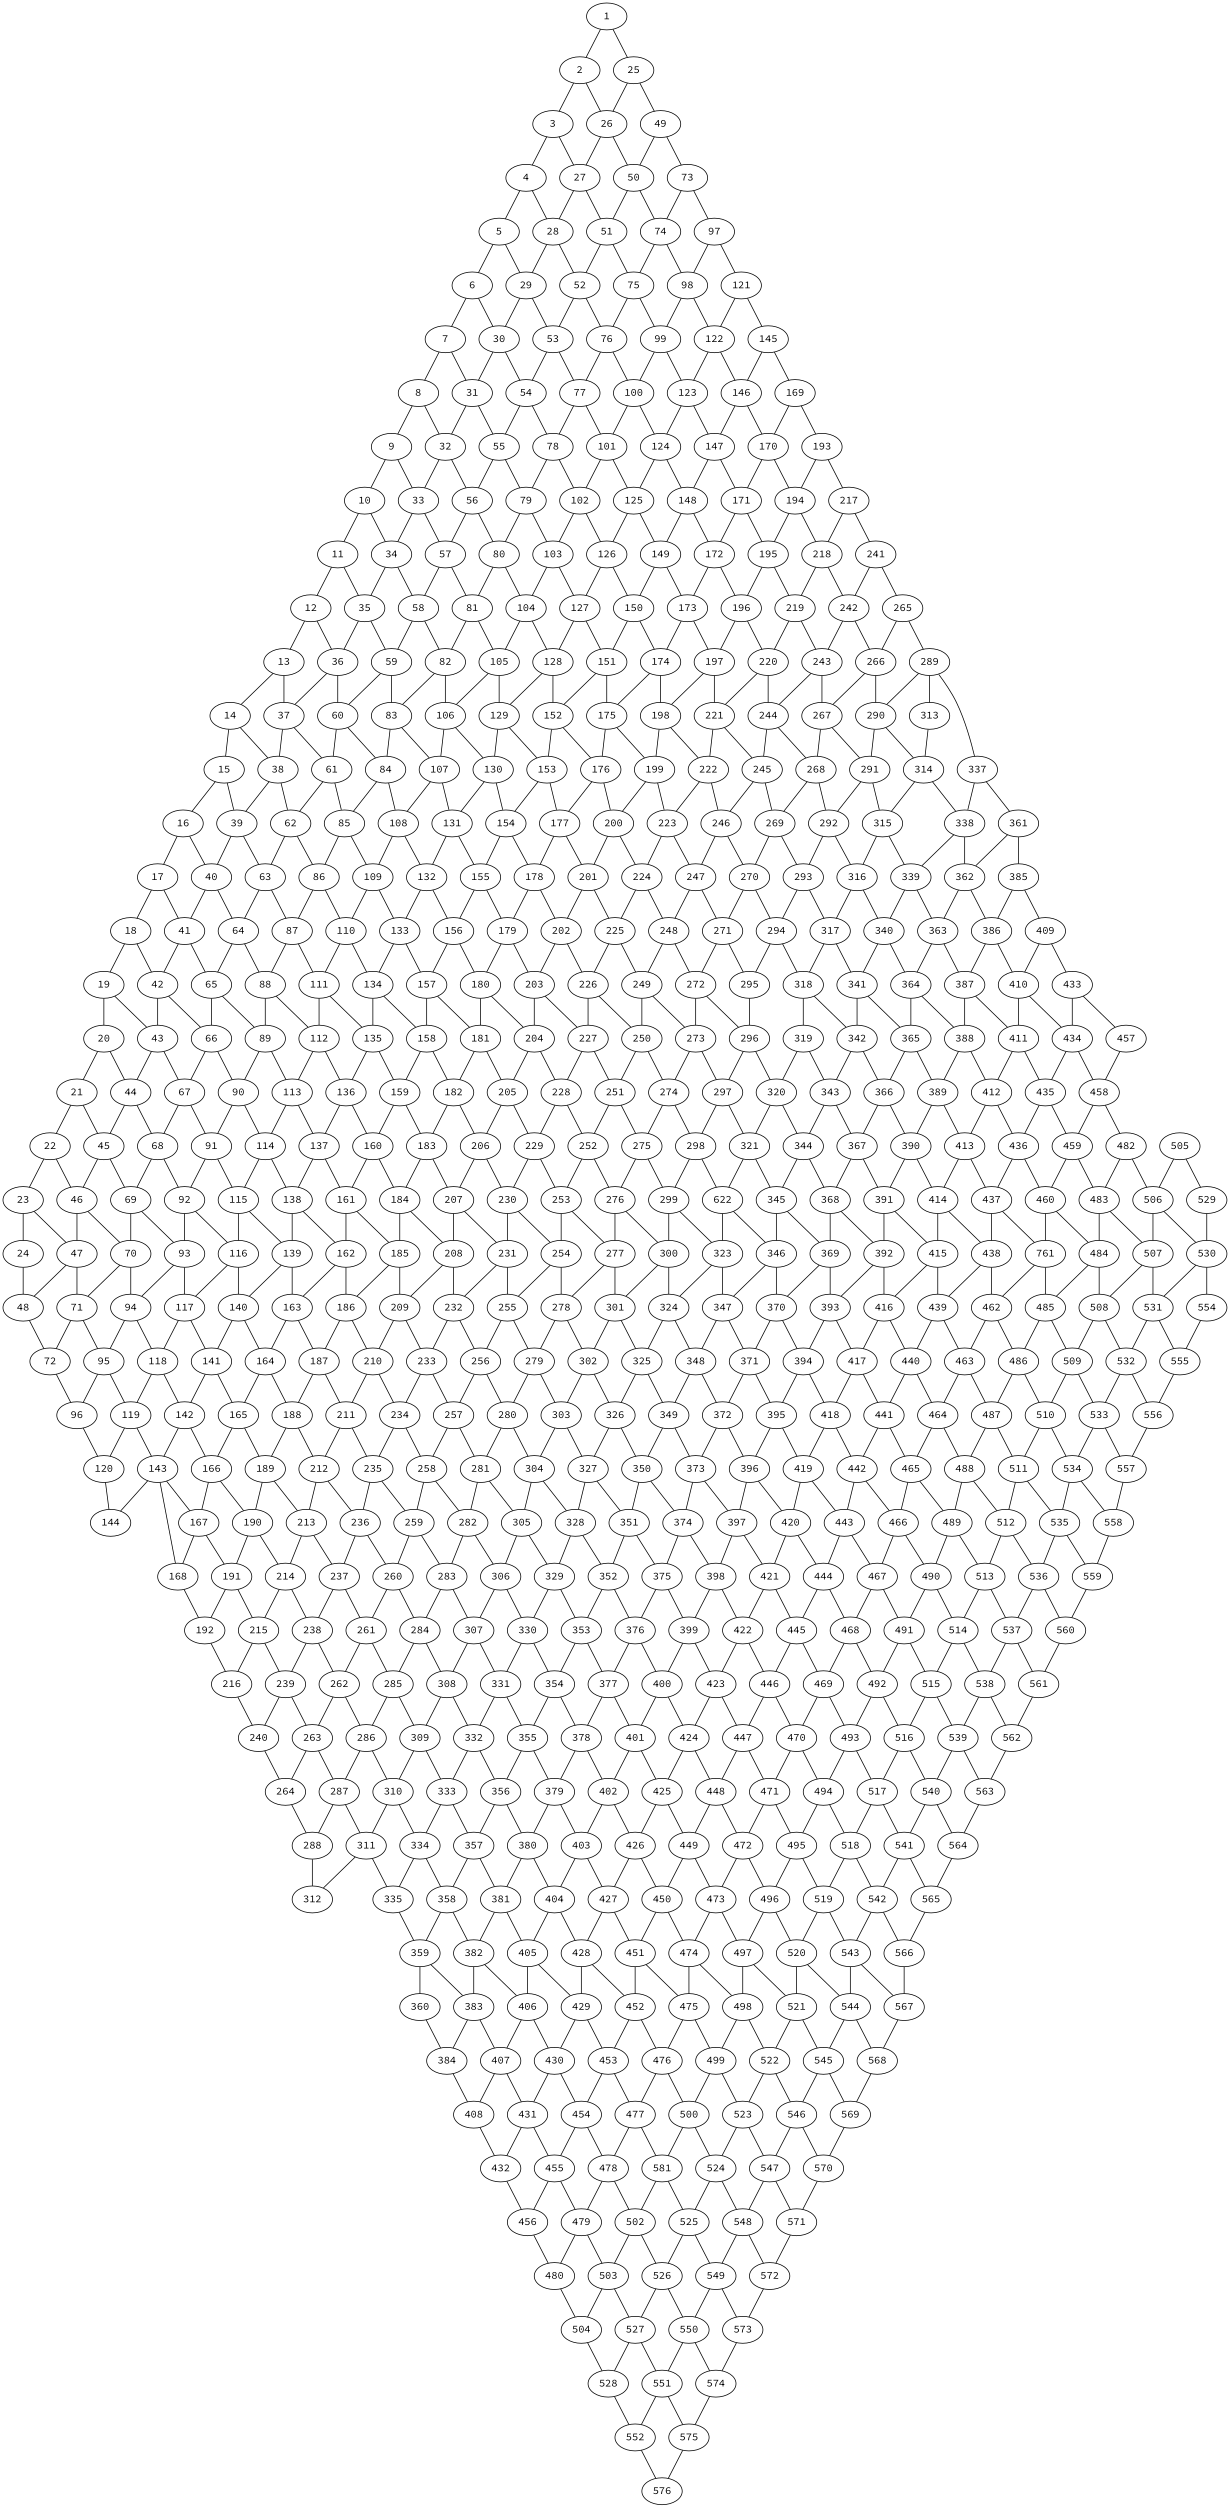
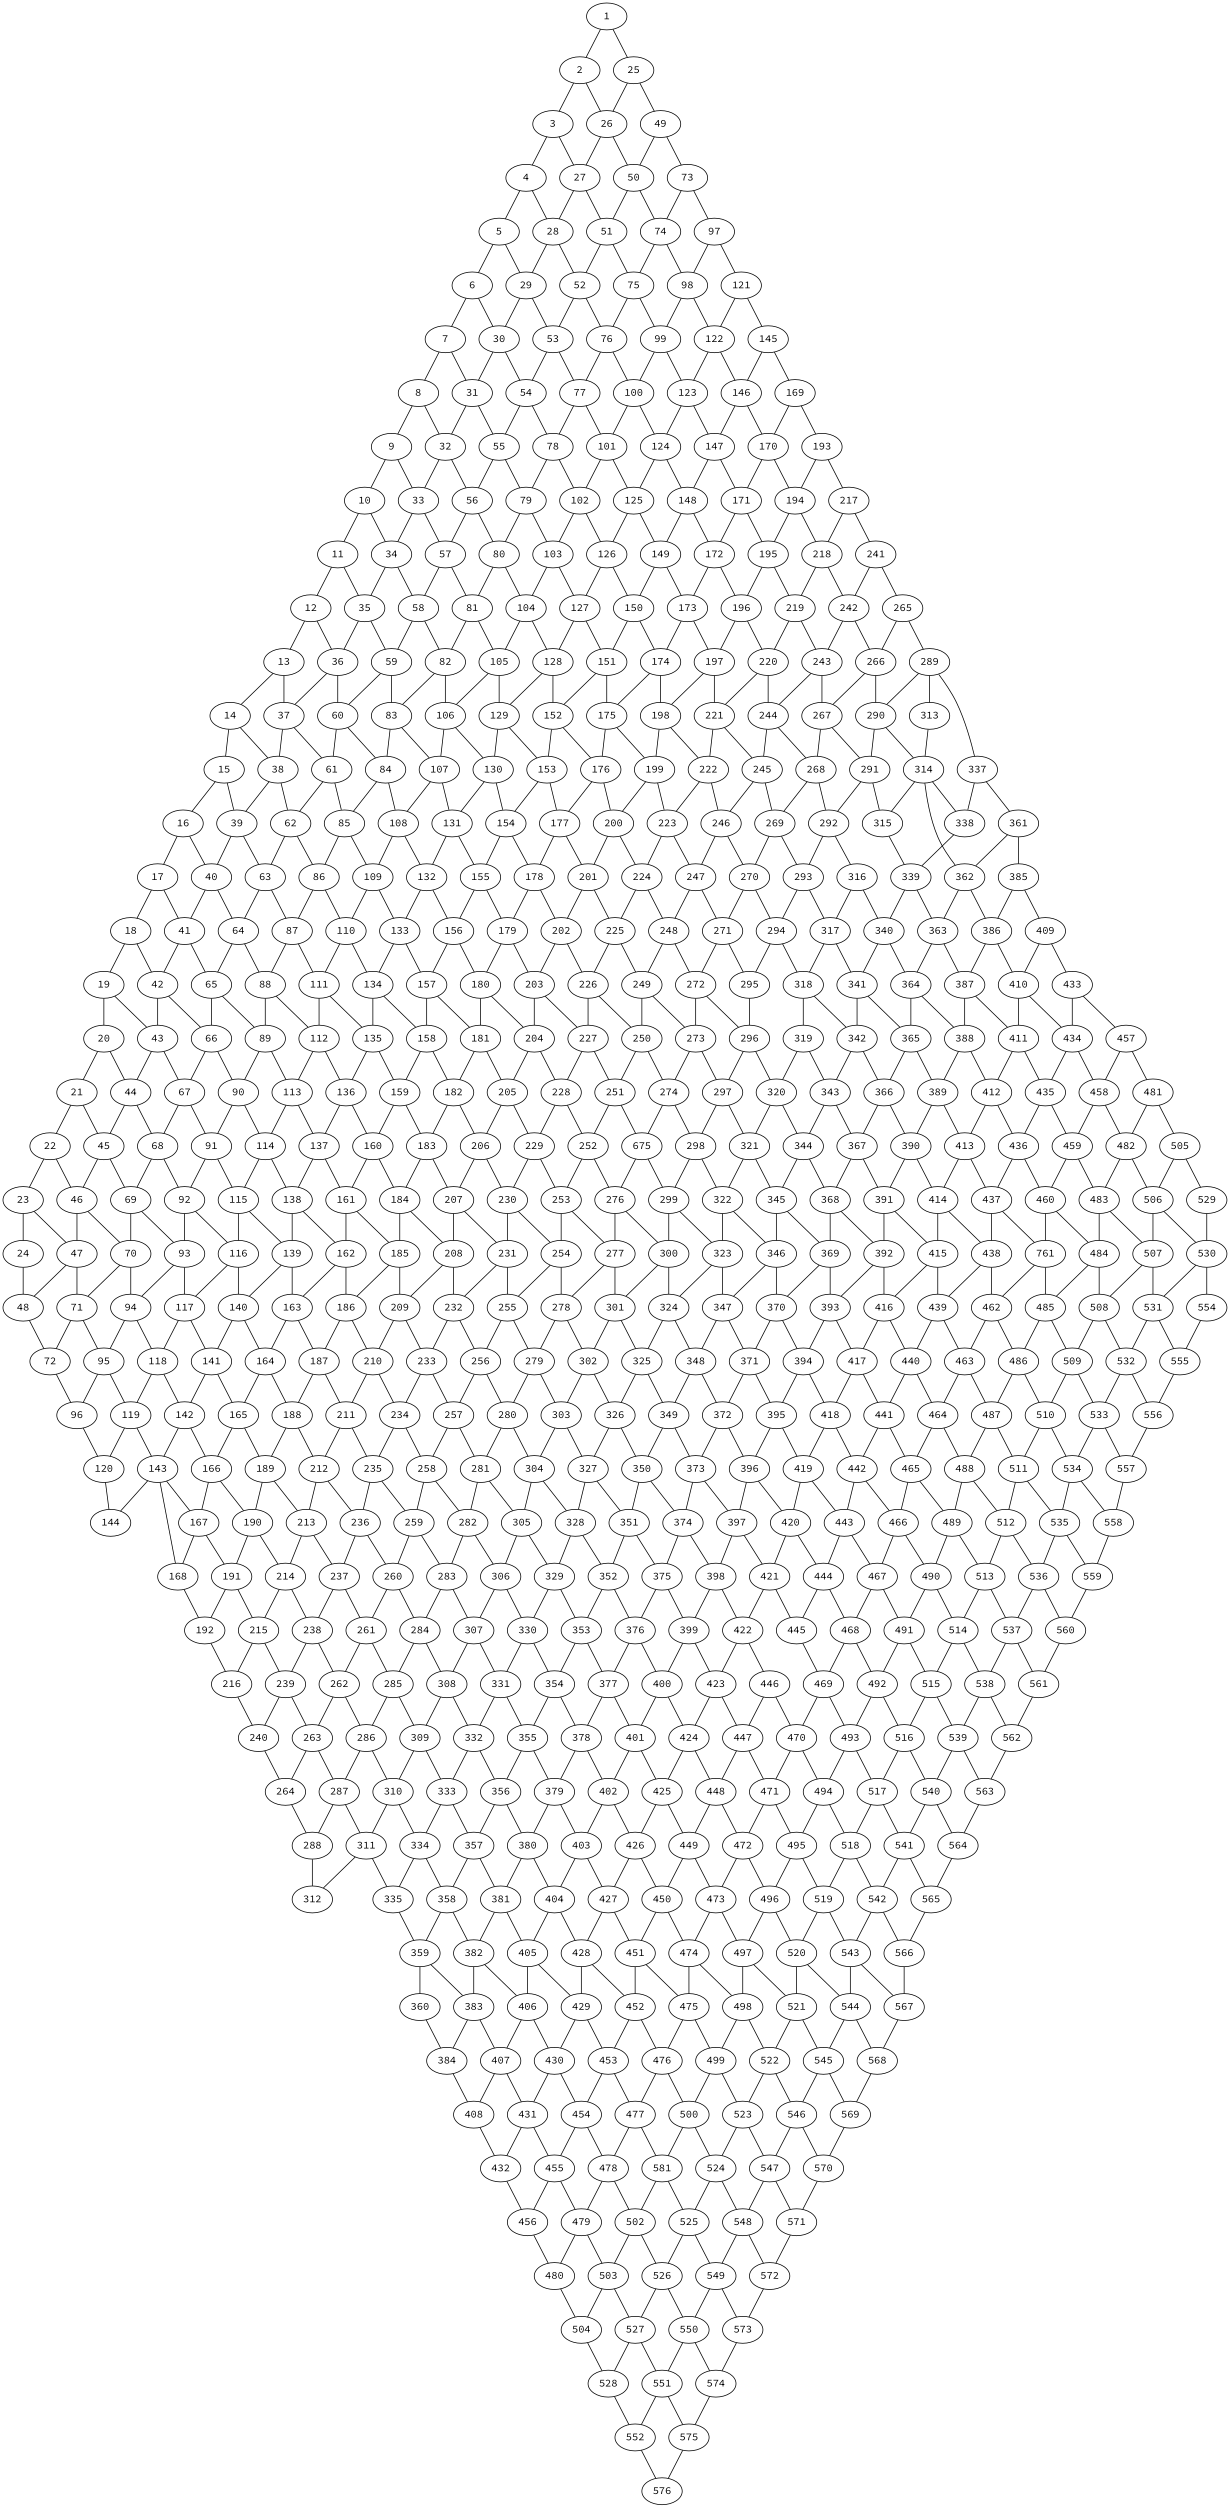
edge "315" -- "316": removed
edge "338" -- "362": now "314" -- "362"
node "481": added
node "275": label "275" -> "675"
node "622": label "622" -> "322"
edge "445" -- "446": removed
